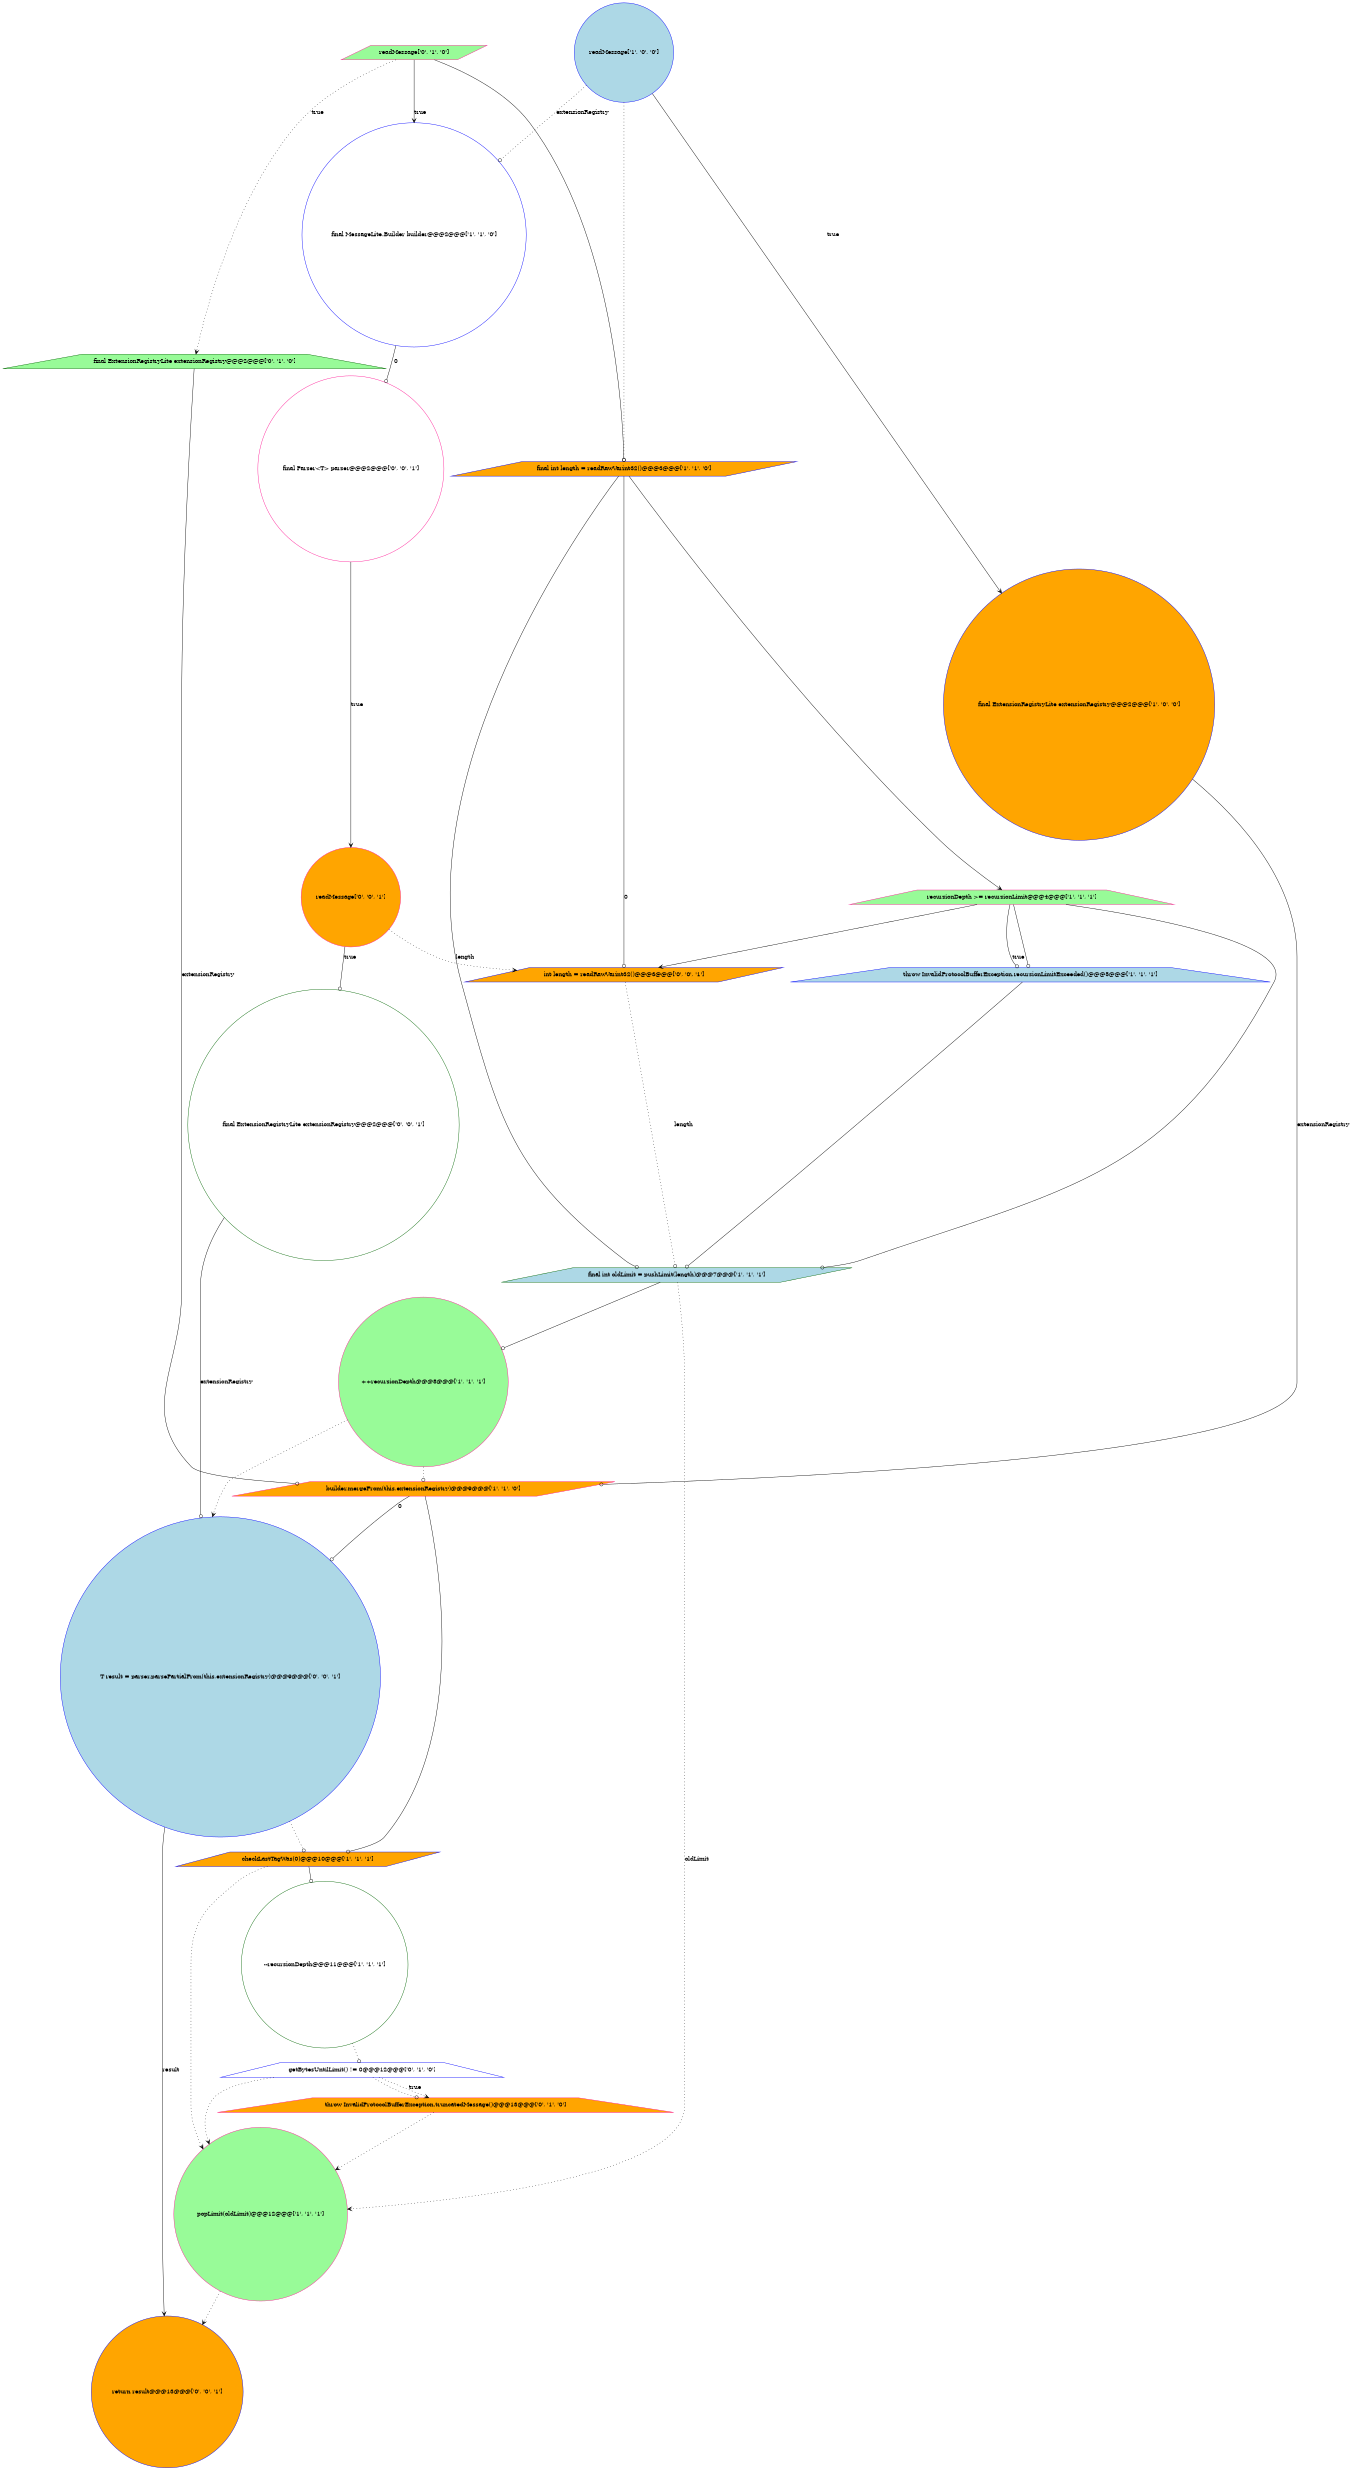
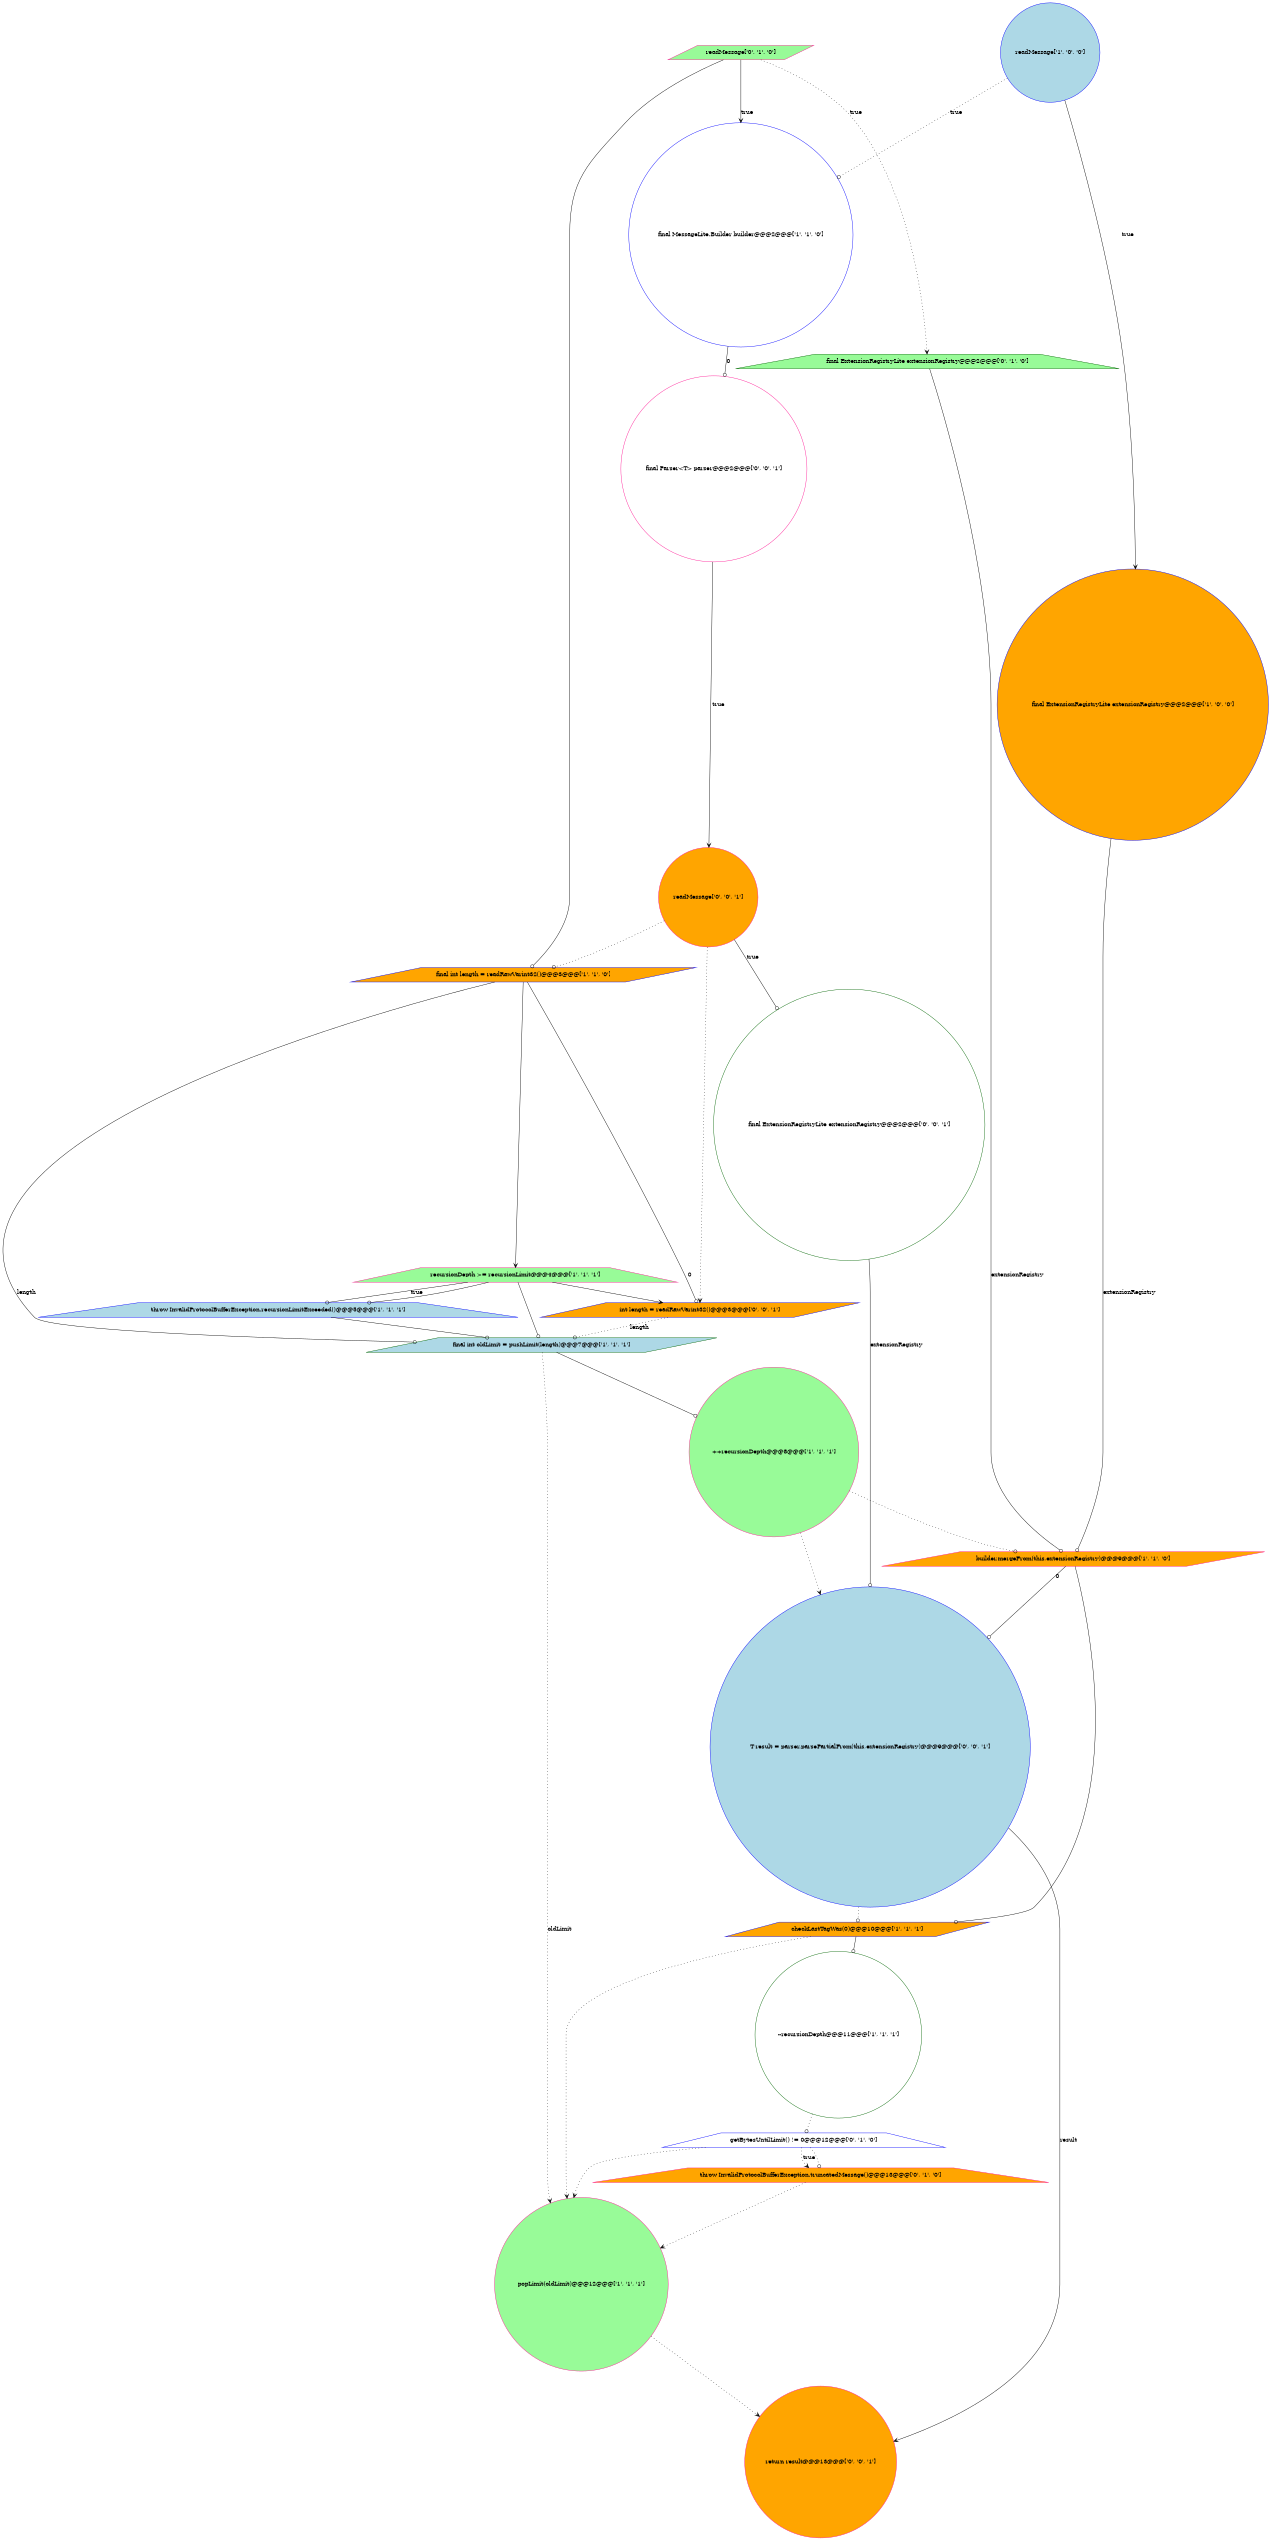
edge "readMessage['1', '0', '0']" -> "final MessageLite.Builder builder@@@2@@@['1', '1', '0']": label "extensionRegistry" -> "true"
edge "readMessage['1', '0', '0']" -> "final int length = readRawVarint32()@@@3@@@['1', '1', '0']": now "readMessage['0', '0', '1']" -> "final int length = readRawVarint32()@@@3@@@['1', '1', '0']"
node "return result@@@13@@@['0', '0', '1']": color blue -> deeppink
